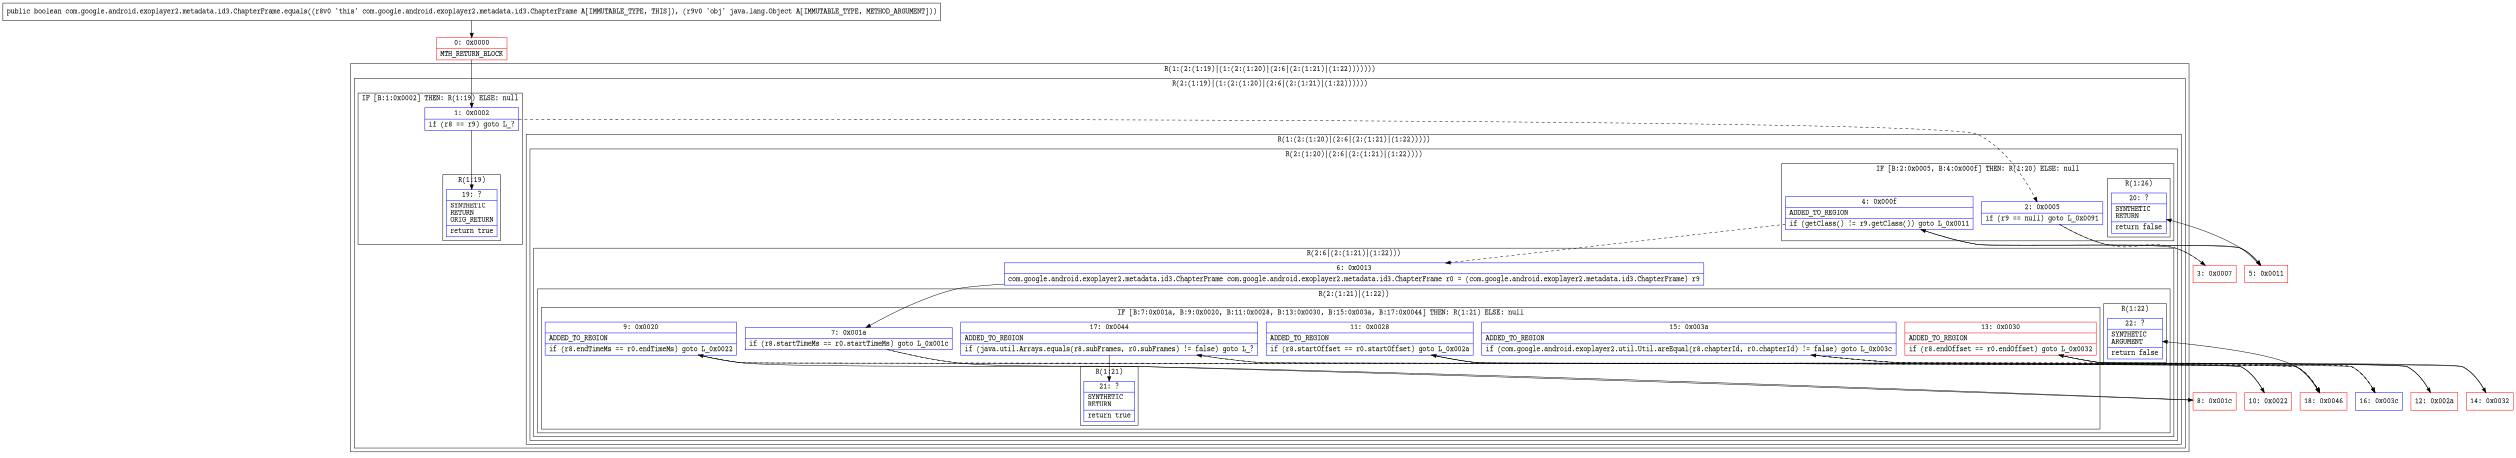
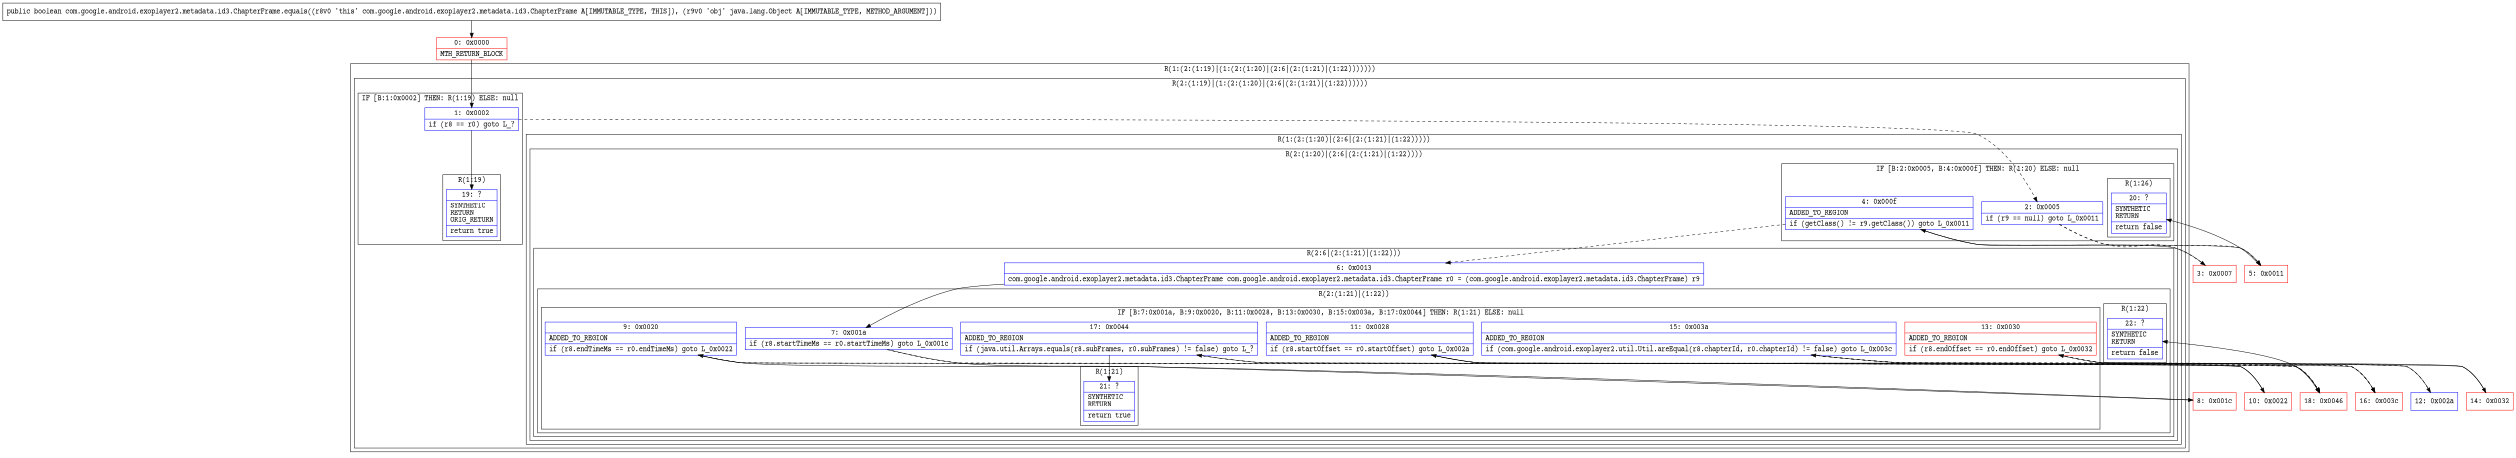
node "1: 0x0002": text "if (r8 == r9) goto L_?" -> "if (r8 == r0) goto L_?"
node "2: 0x0005": text "if (r9 == null) goto L_0x0091" -> "if (r9 == null) goto L_0x0011"
edge "2: 0x0005" -> "5: 0x0011": style solid -> dashed
node "22: ?": text "ARGUMENT" -> "RETURN"
edge "12: 0x002a" -> "13: 0x0030": style solid -> dashed
node "16: 0x003c": color blue -> red
node "12: 0x002a": color red -> blue
